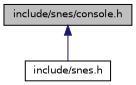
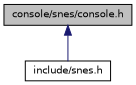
node "include/snes/console.h": label "include/snes/console.h" -> "console/snes/console.h"
